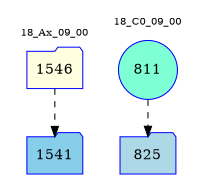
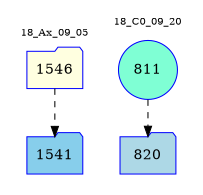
cluster "18_C0_09_00": label "18_C0_09_00" -> "18_C0_09_20"
cluster "18_Ax_09_00": label "18_Ax_09_00" -> "18_Ax_09_05"
node "825": label "825" -> "820"
